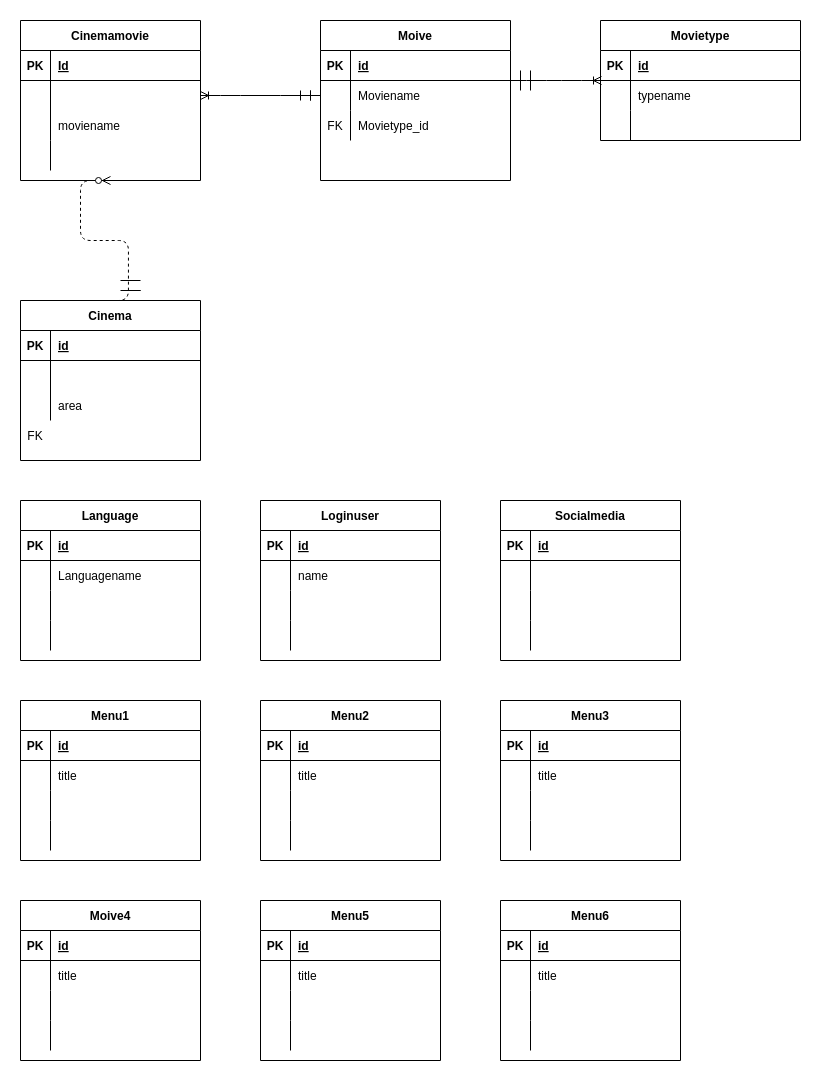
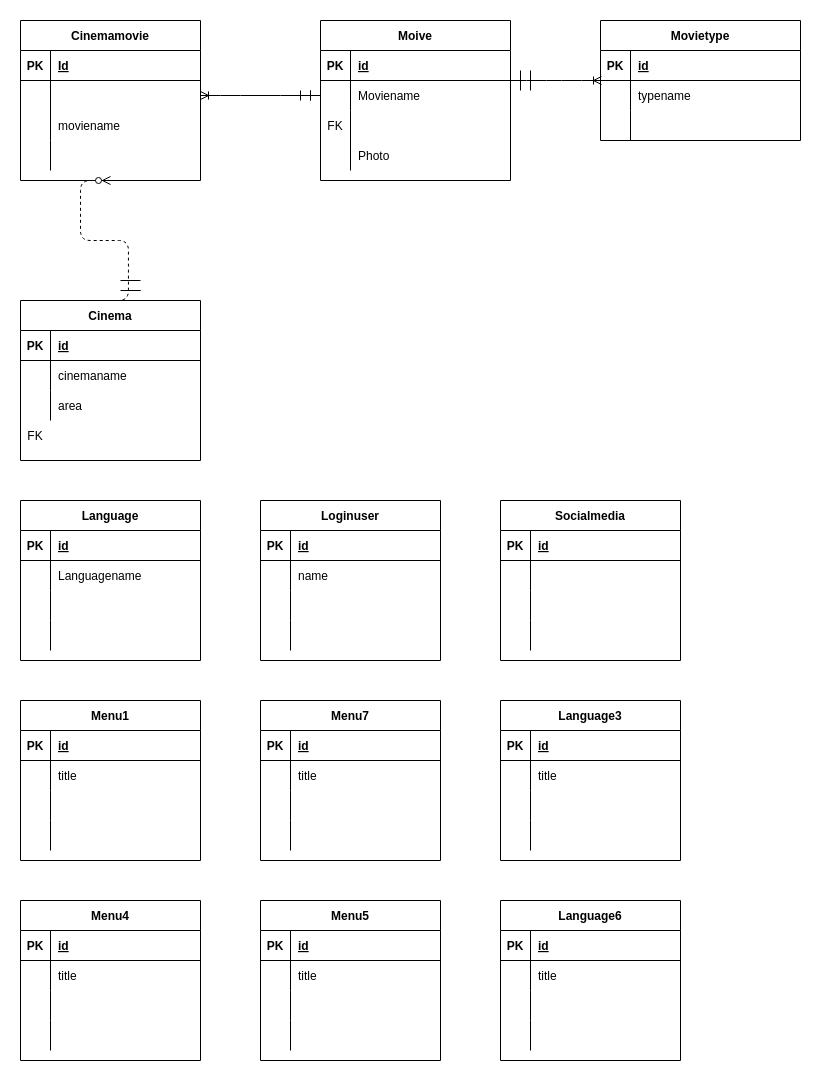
node "Movietype_id": removed
node "Photo": added
node "cinemaname": added
node "Menu2": label "Menu2" -> "Menu7"
node "Menu3": label "Menu3" -> "Language3"
node "Moive4": label "Moive4" -> "Menu4"
node "Menu6": label "Menu6" -> "Language6"
